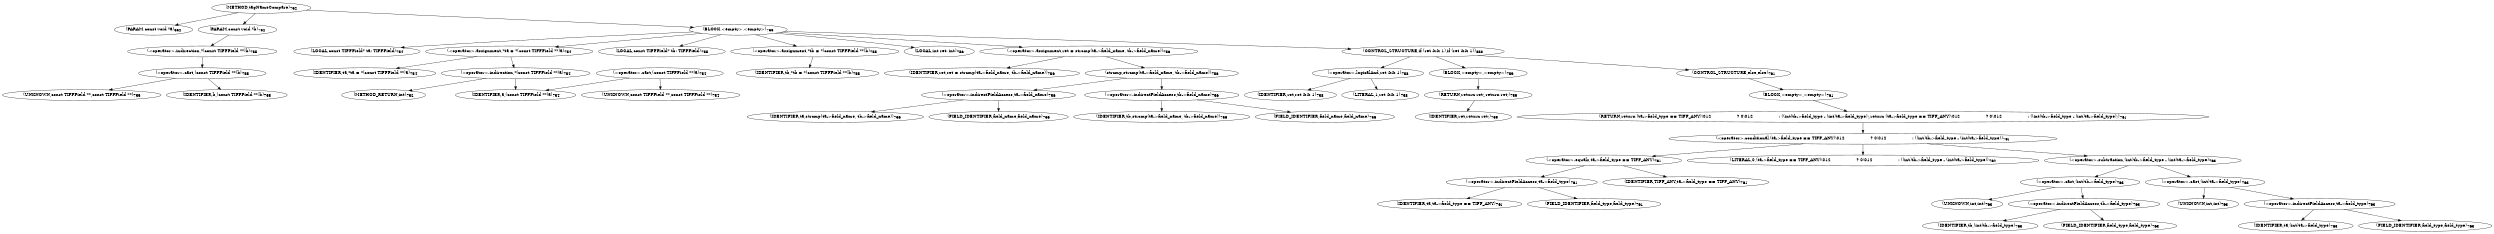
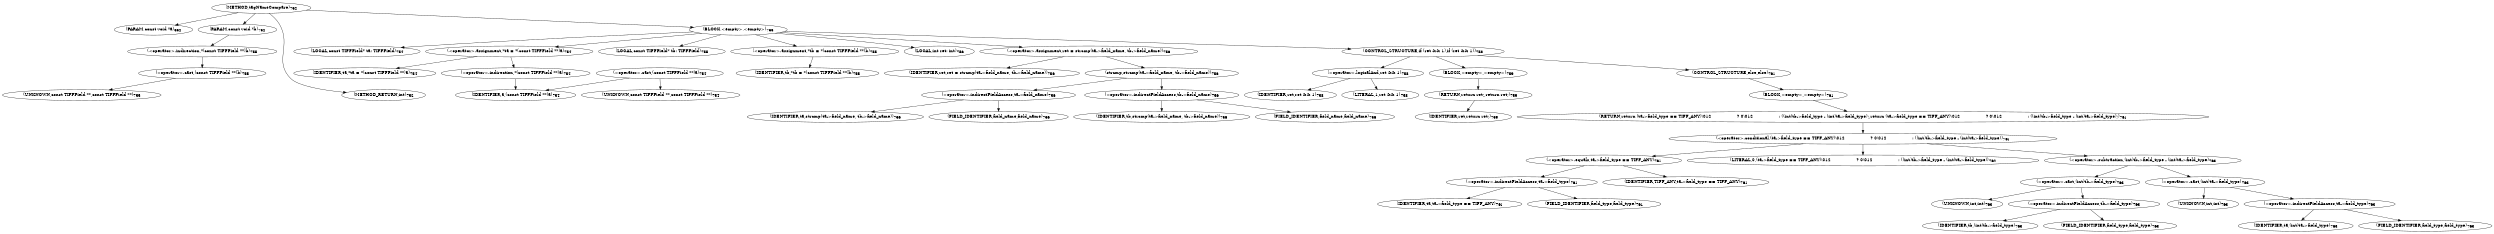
node "(CONTROL_STRUCTURE,if (ret && 1),if (ret && 1))": text "858" -> "758"
edge "(<operator>.indirection,*(const TIFFField **)a)" -> "(METHOD_RETURN,int)": now "(METHOD,tagNameCompare)" -> "(METHOD_RETURN,int)"
node "(IDENTIFIER,b,(const TIFFField **)b)": removed
